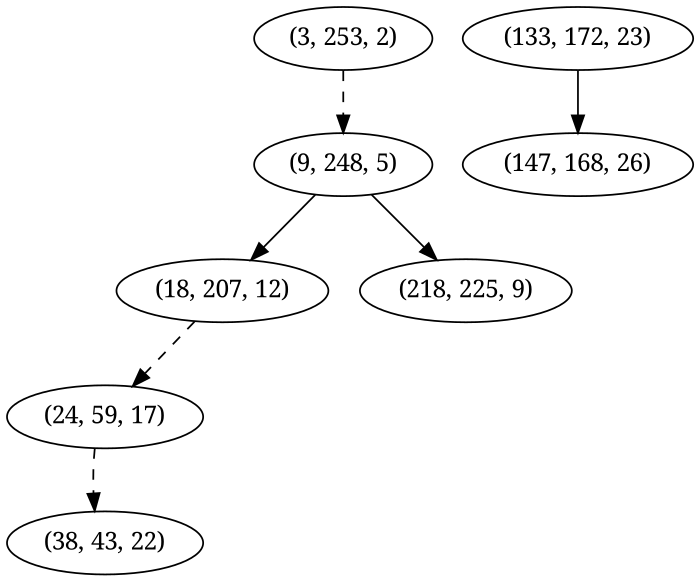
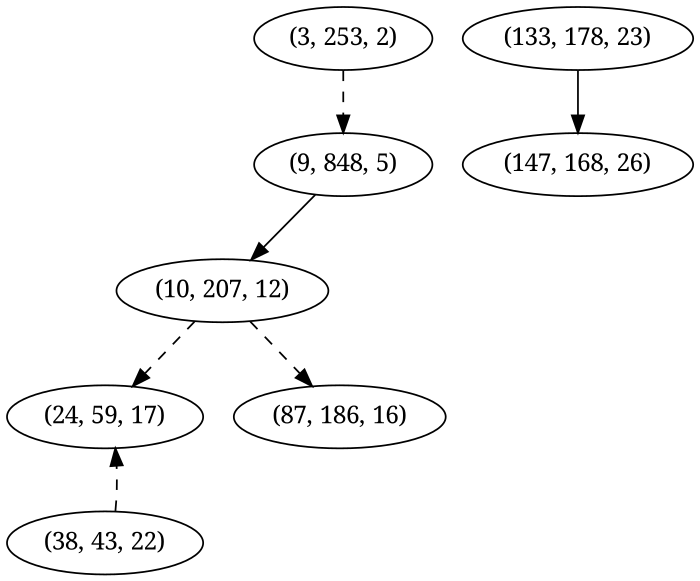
node "(133, 172, 23)": label "(133, 172, 23)" -> "(133, 178, 23)"
node "(9, 248, 5)": label "(9, 248, 5)" -> "(9, 848, 5)"
node "(18, 207, 12)": label "(18, 207, 12)" -> "(10, 207, 12)"
node "(218, 225, 9)": removed
node "(87, 186, 16)": added
edge "(24, 59, 17)" -> "(38, 43, 22)": reversed
